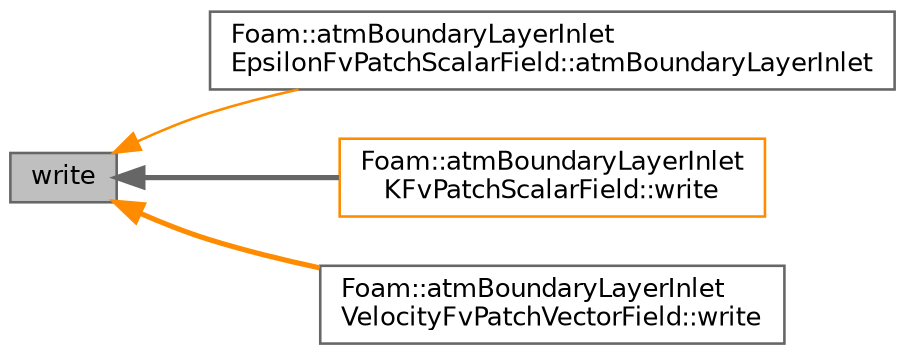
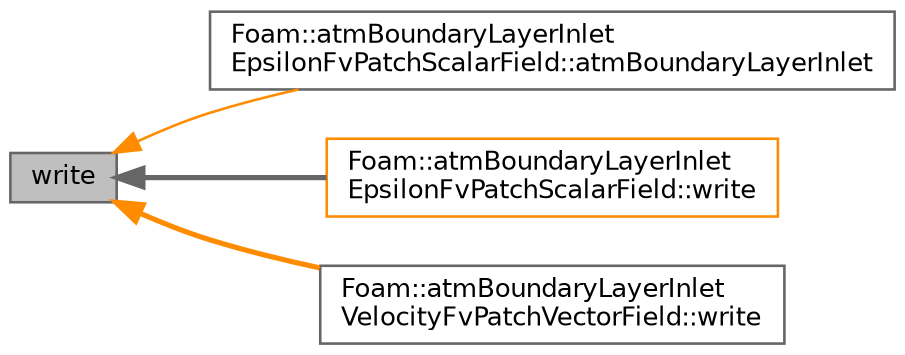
node "Foam::atmBoundaryLayerInlet KFvPatchScalarField::write": label "Foam::atmBoundaryLayerInlet KFvPatchScalarField::write" -> "Foam::atmBoundaryLayerInlet EpsilonFvPatchScalarField::write"
